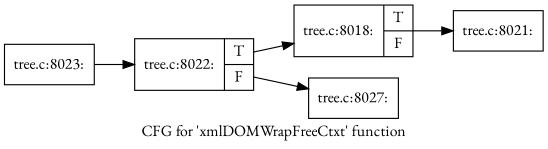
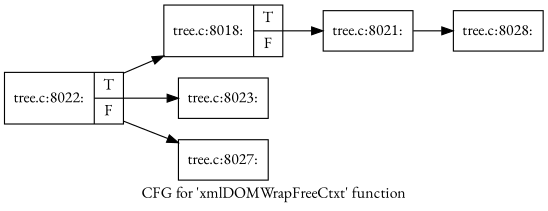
node "tree.c:8028:": added
edge "tree.c:8023:" -> "tree.c:8022:": reversed
